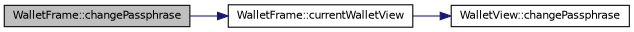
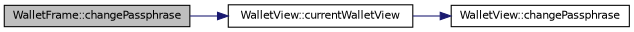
node "WalletFrame::currentWalletView": label "WalletFrame::currentWalletView" -> "WalletView::currentWalletView"
